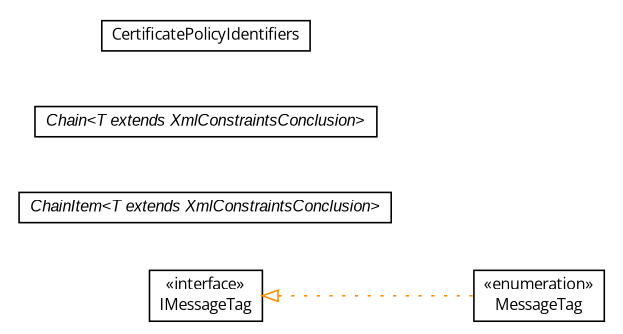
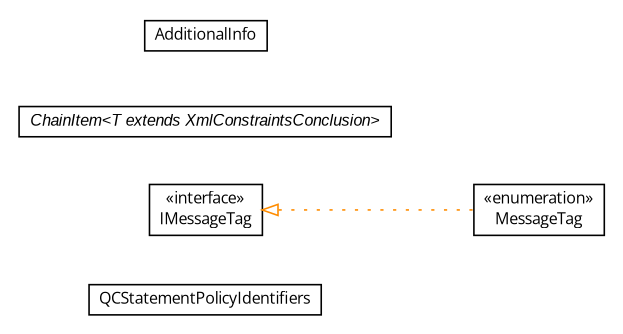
node "AdditionalInfo": added
node "CertificatePolicyIdentifiers": removed
node "Chain<T extends XmlConstraintsConclusion>": removed
node "QCStatementPolicyIdentifiers": added
